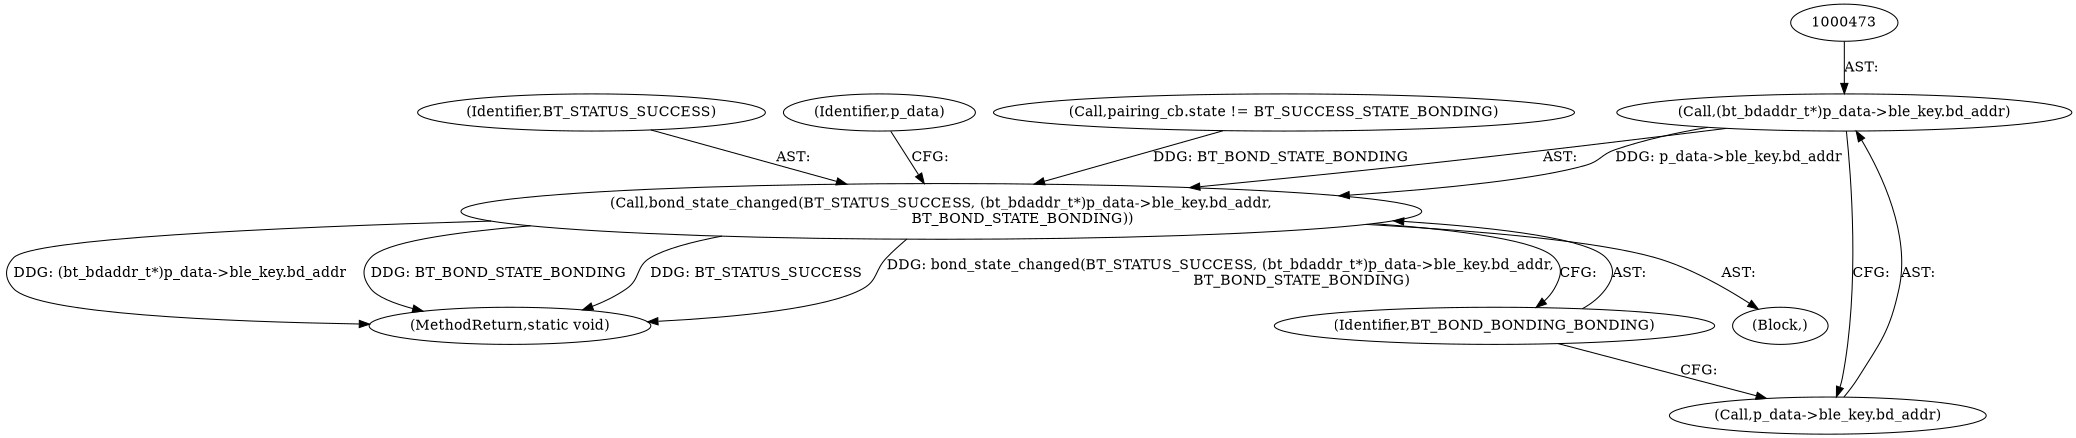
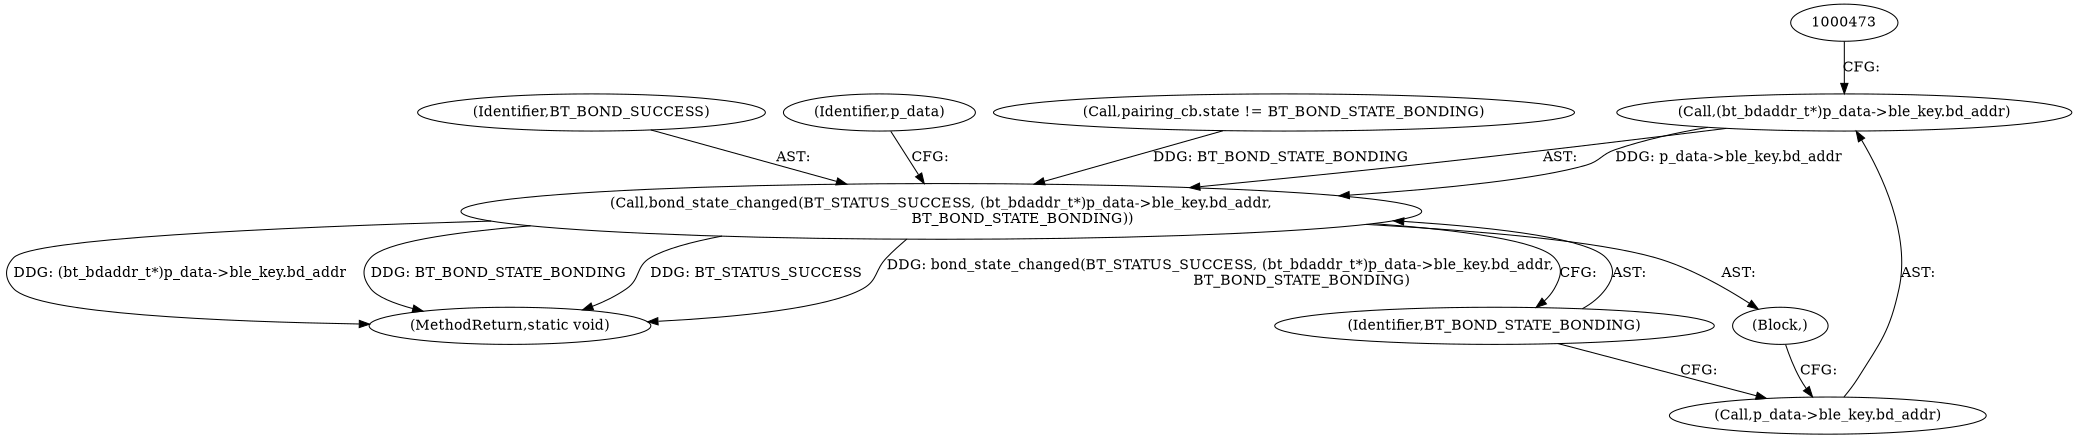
edge "1000473" -> "(Call,(bt_bdaddr_t*)p_data->ble_key.bd_addr)": label "AST: " -> "CFG: "
node "(Identifier,BT_STATUS_SUCCESS)": label "(Identifier,BT_STATUS_SUCCESS)" -> "(Identifier,BT_BOND_SUCCESS)"
node "(Call,pairing_cb.state != BT_SUCCESS_STATE_BONDING)": label "(Call,pairing_cb.state != BT_SUCCESS_STATE_BONDING)" -> "(Call,pairing_cb.state != BT_BOND_STATE_BONDING)"
edge "(Call,(bt_bdaddr_t*)p_data->ble_key.bd_addr)" -> "(Call,p_data->ble_key.bd_addr)": now "(Block,)" -> "(Call,p_data->ble_key.bd_addr)"
node "(Identifier,BT_BOND_BONDING_BONDING)": label "(Identifier,BT_BOND_BONDING_BONDING)" -> "(Identifier,BT_BOND_STATE_BONDING)"
